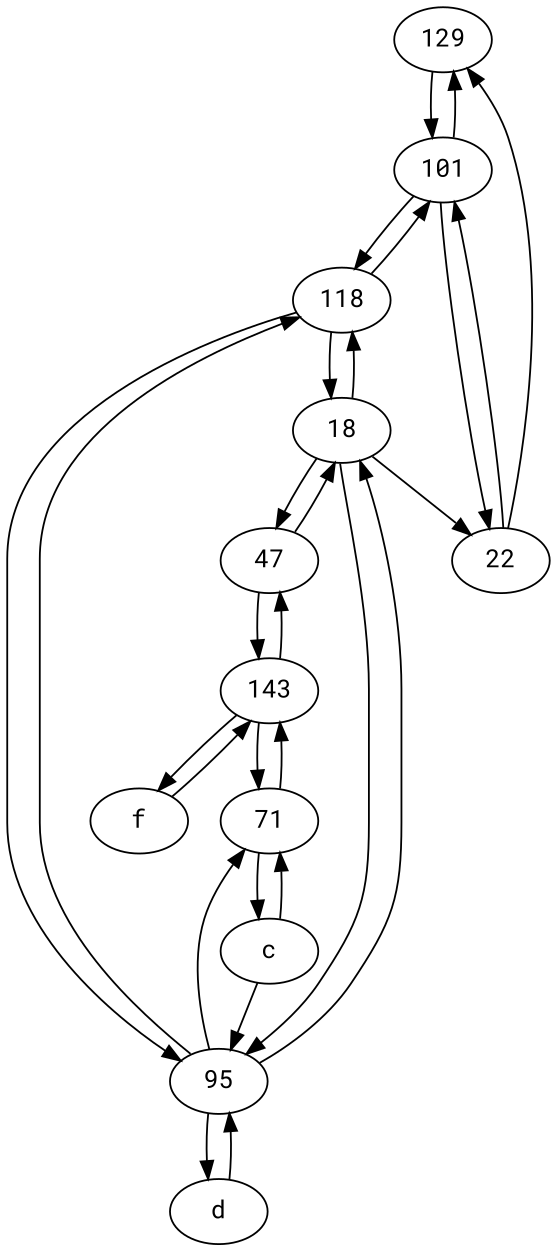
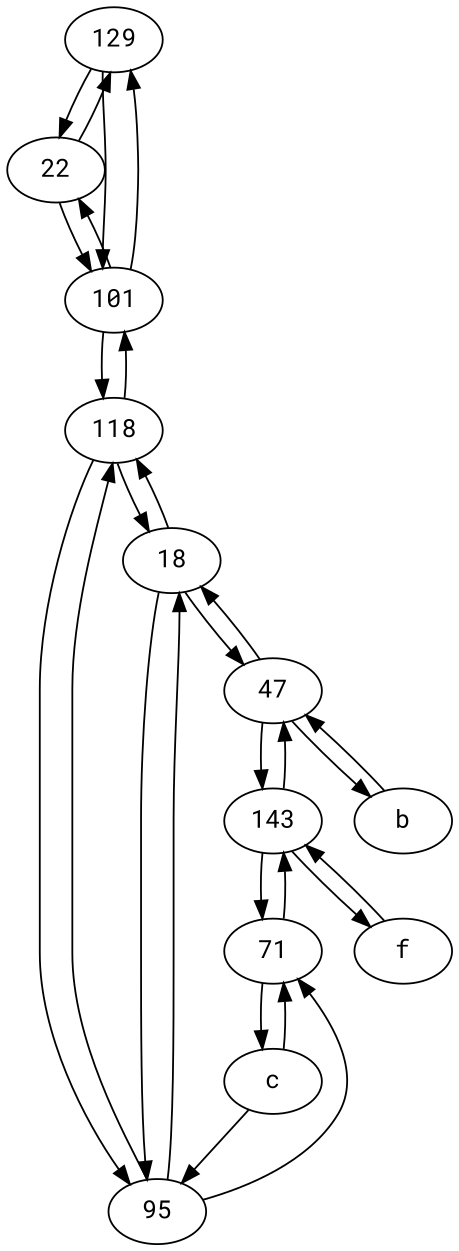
edge "18" -> "22": now "129" -> "22"
node "b": added
node "d": removed
